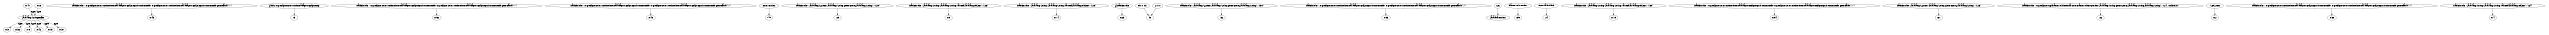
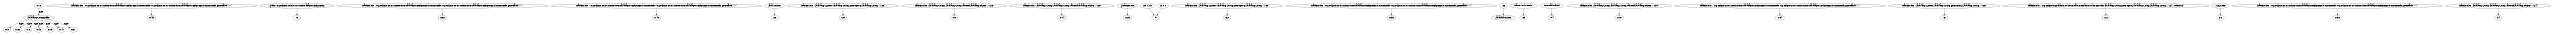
node "@this: org.eclipse.core.runtime.adaptor.EclipseLog": label "@this: org.eclipse.core.runtime.adaptor.EclipseLog" -> "@this: org.eclipse.unknown.runtime.adaptor.EclipseLog"
node "'core.version'": label "'core.version'" -> "'java.version'"
edge "$r47" -> "java.lang.StringBuffer": reversed
node "r48": label "r48" -> "r28"
node "r24": label "r24" -> "r94"
